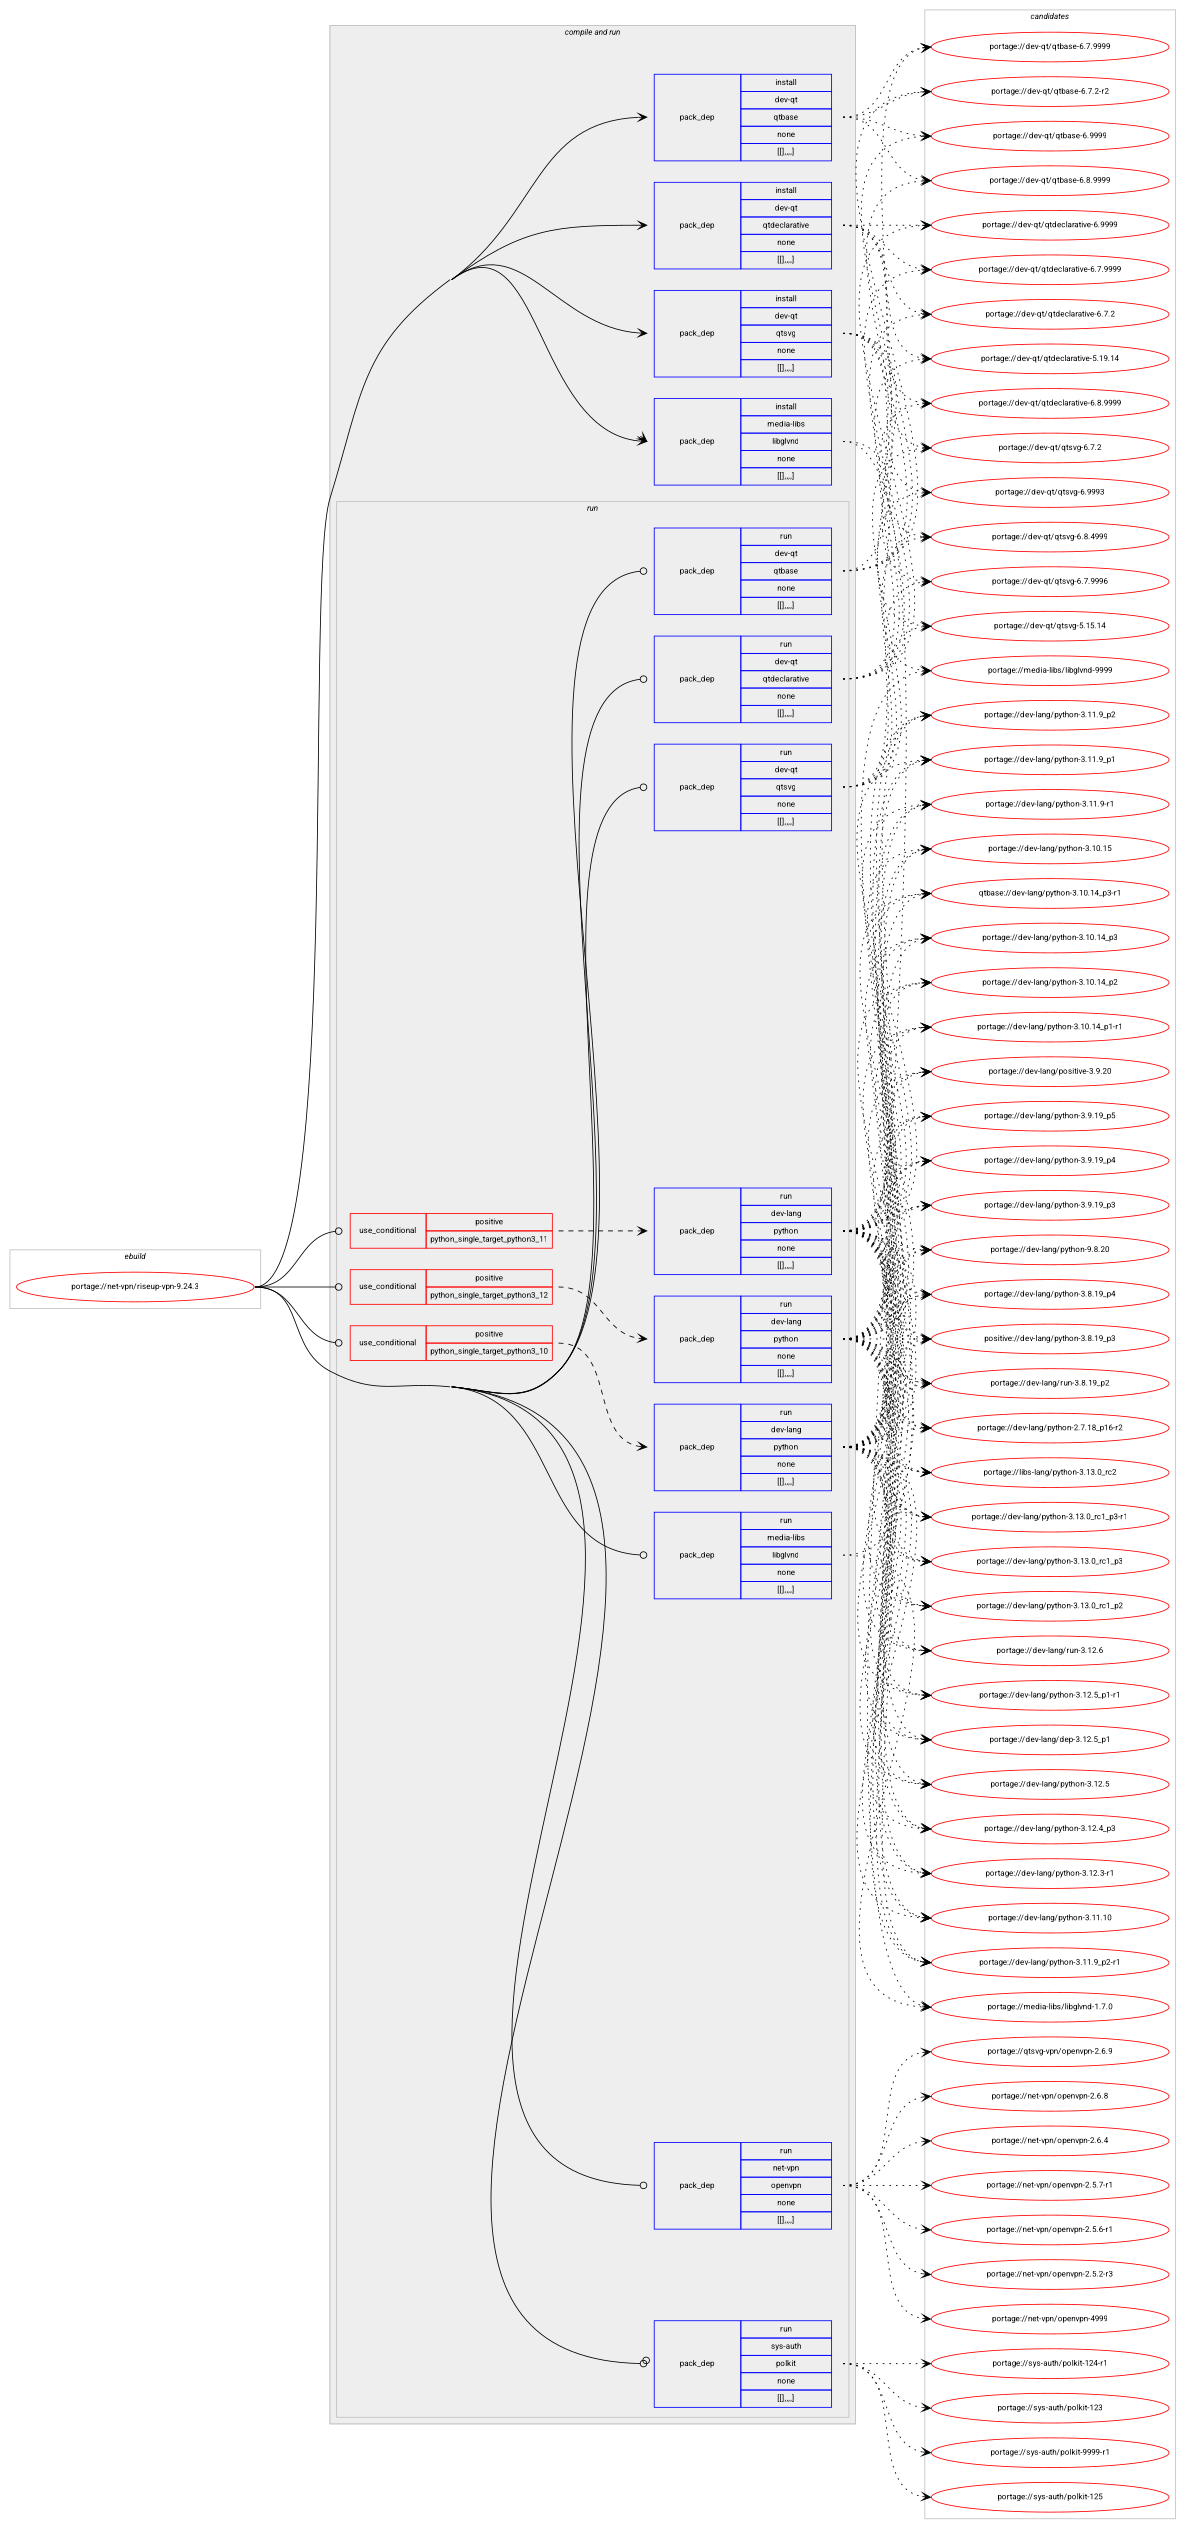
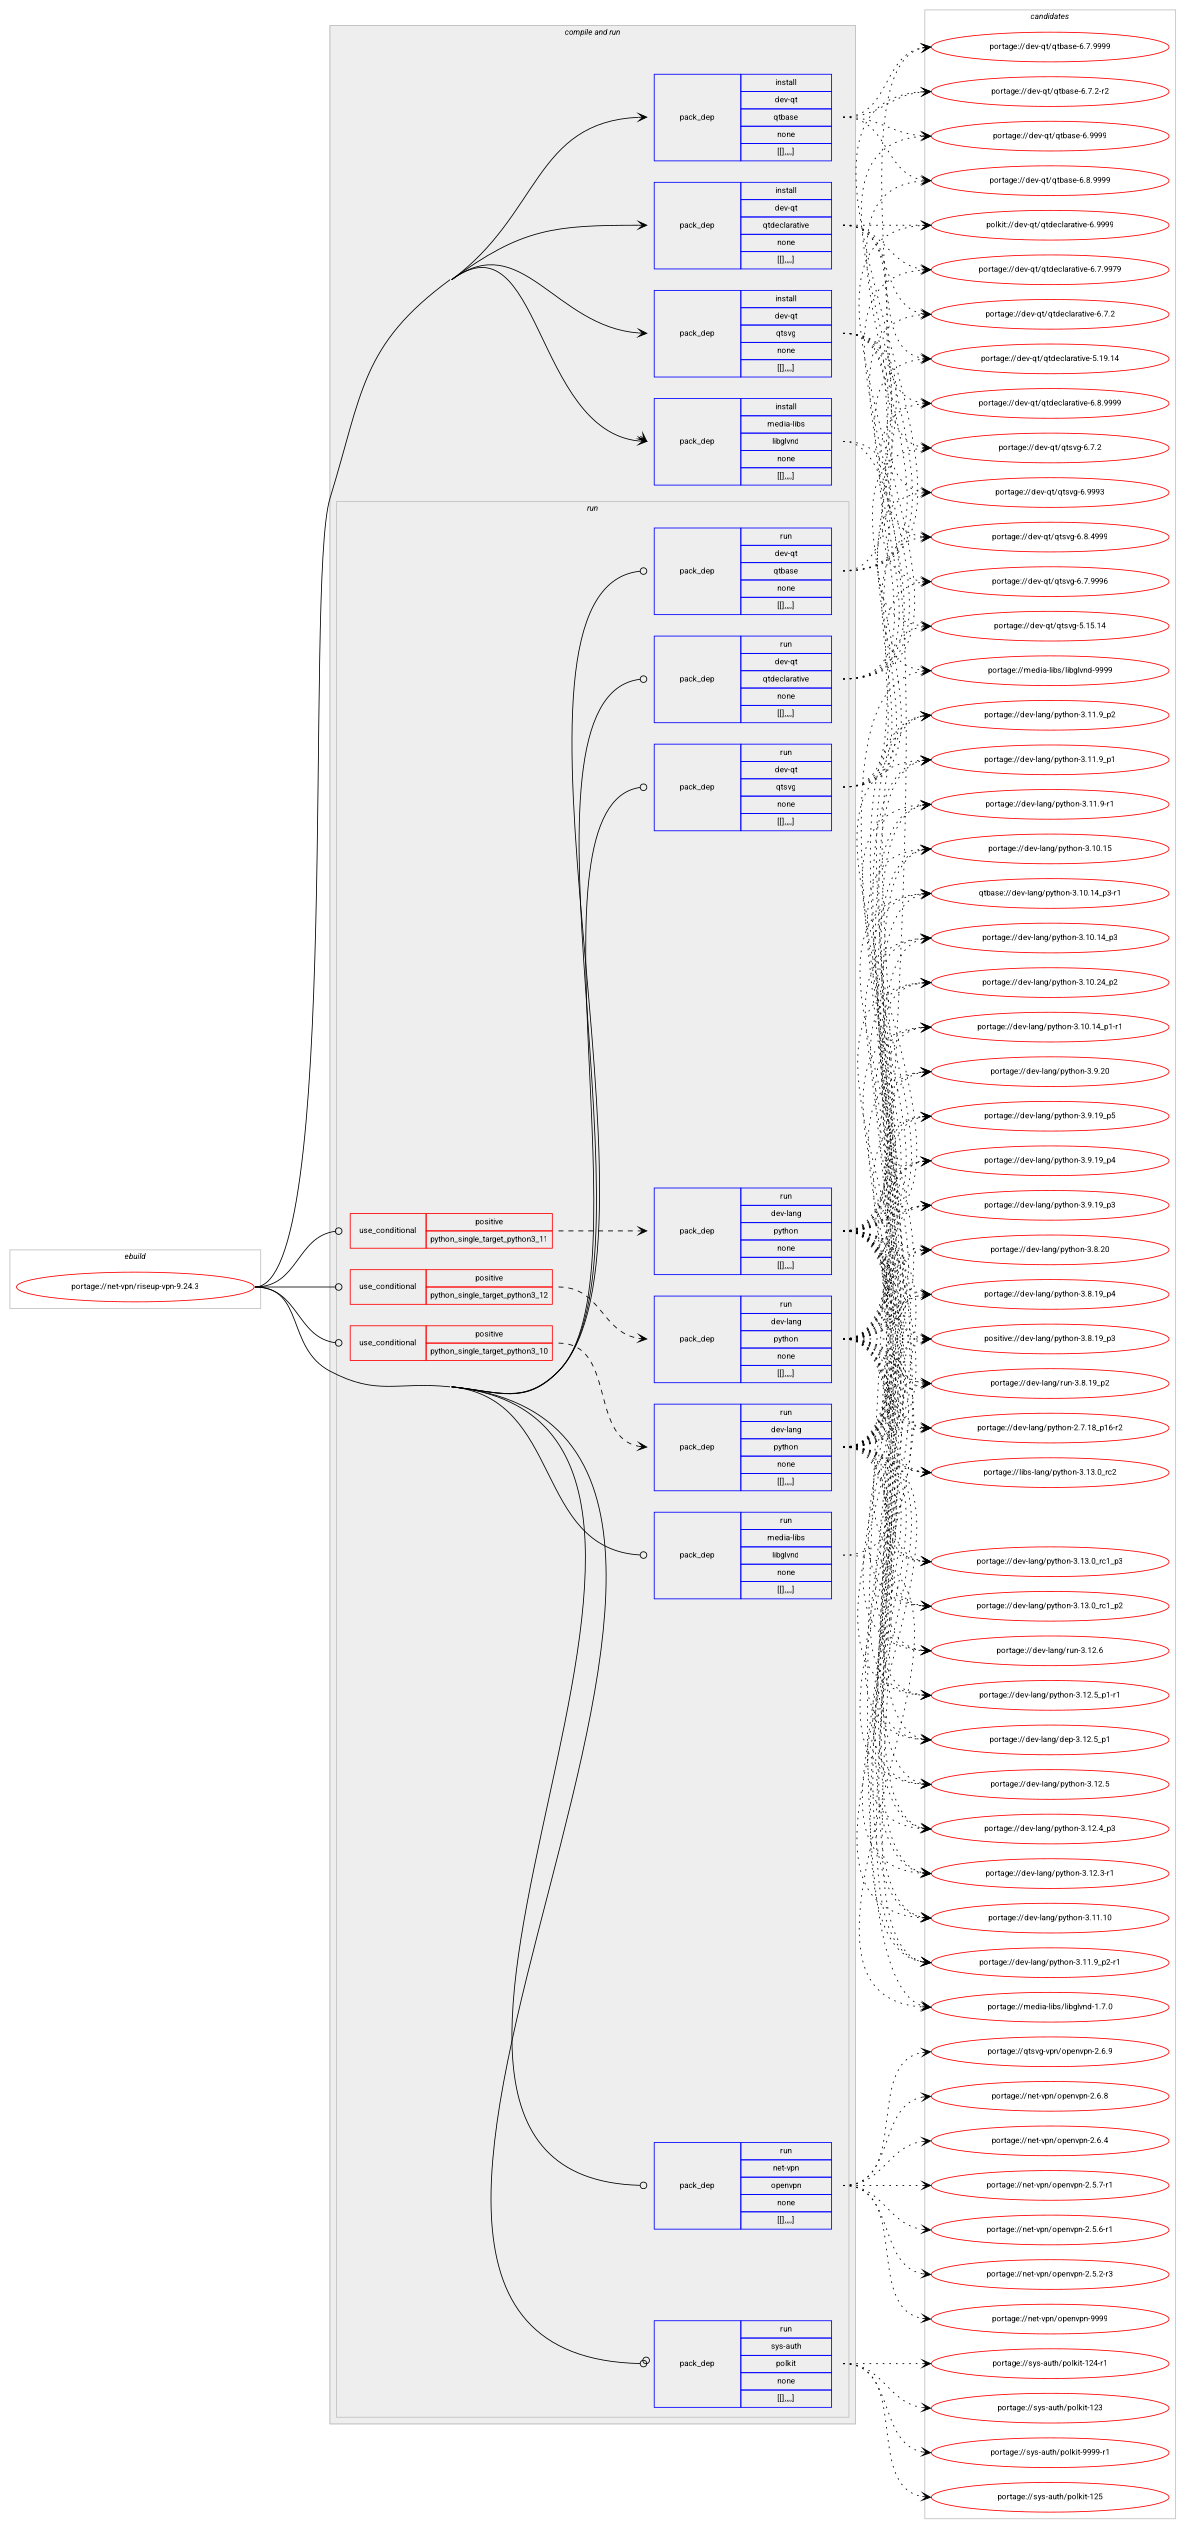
node "portage://dev-qt/qtdeclarative-6.9999": label "portage://dev-qt/qtdeclarative-6.9999" -> "polkit://dev-qt/qtdeclarative-6.9999"
node "portage://dev-qt/qtdeclarative-6.7.9999": label "portage://dev-qt/qtdeclarative-6.7.9999" -> "portage://dev-qt/qtdeclarative-6.7.9979"
node "portage://dev-lang/python-3.10.14_p2": label "portage://dev-lang/python-3.10.14_p2" -> "portage://dev-lang/python-3.10.24_p2"
node "portage://dev-lang/positive-3.9.20": label "portage://dev-lang/positive-3.9.20" -> "portage://dev-lang/python-3.9.20"
node "portage://dev-lang/python-9.8.20": label "portage://dev-lang/python-9.8.20" -> "portage://dev-lang/python-3.8.20"
node "portage://dev-lang/python-3.13.0_rc1_p3-r1": removed
node "portage://net-vpn/openvpn-4999": label "portage://net-vpn/openvpn-4999" -> "portage://net-vpn/openvpn-9999"
